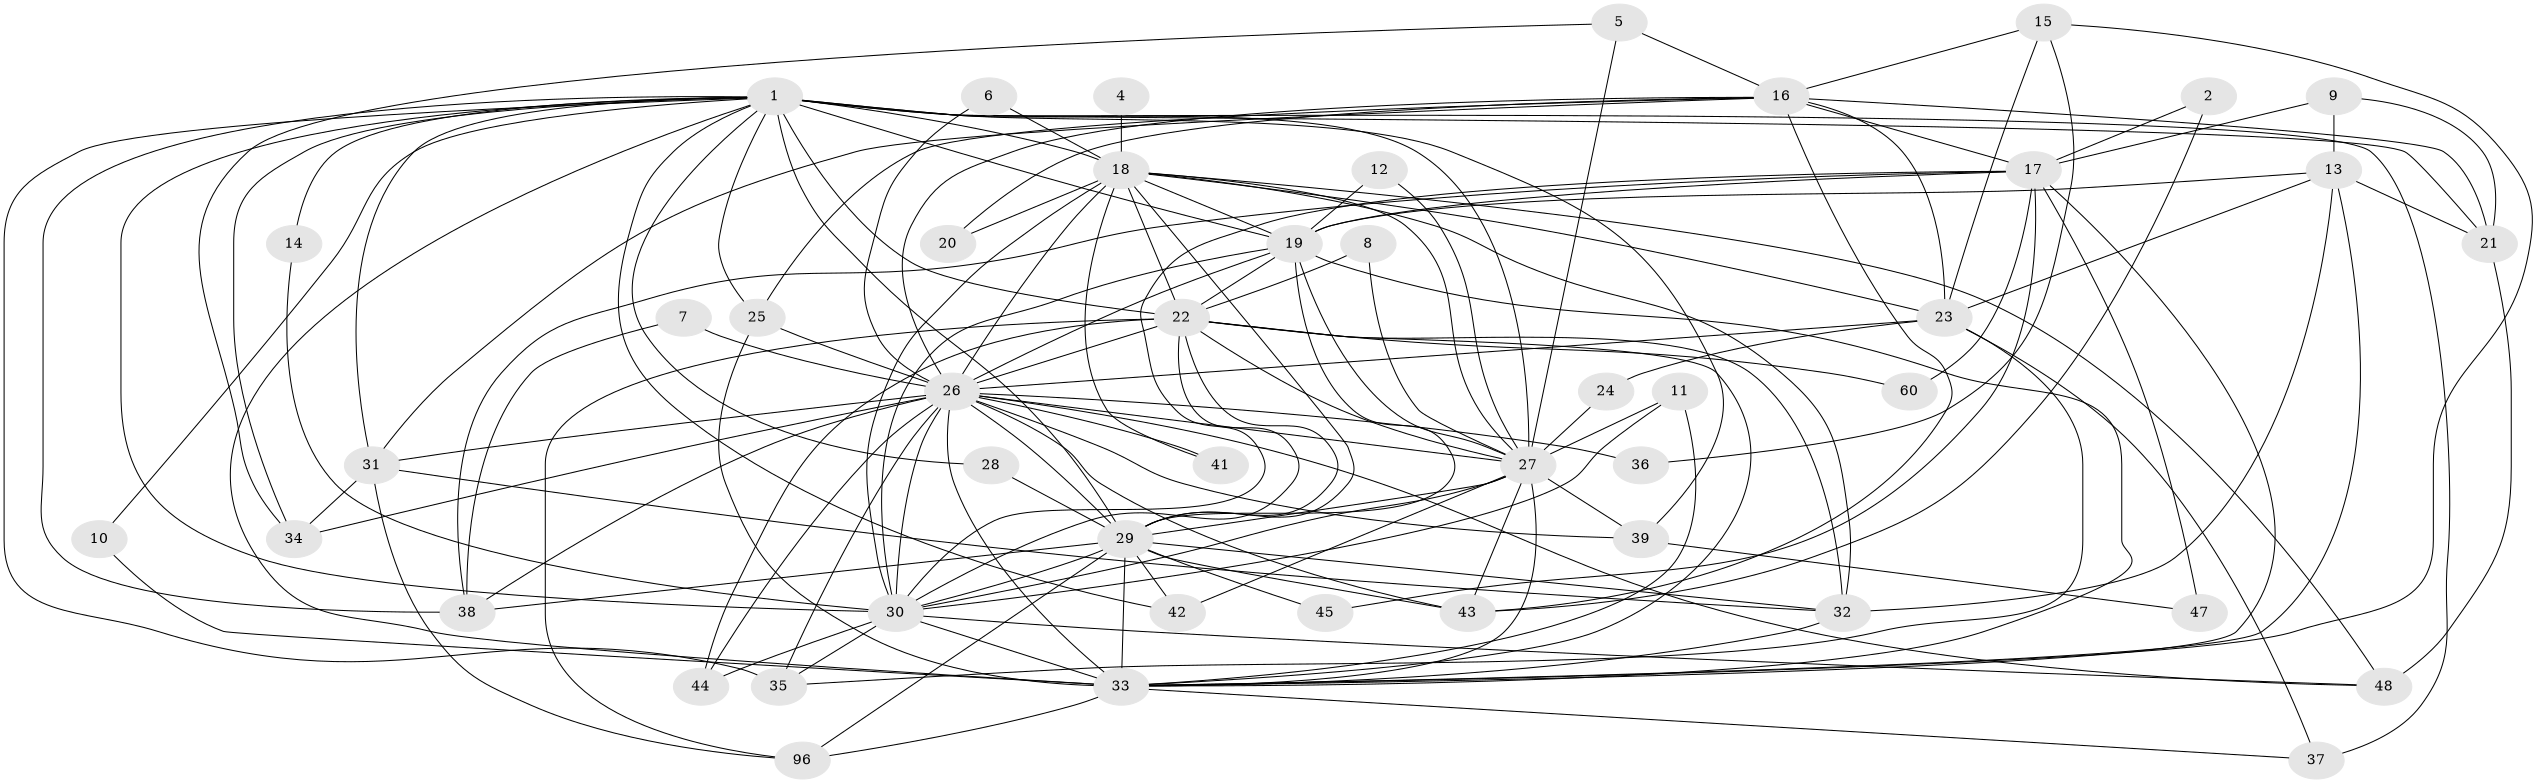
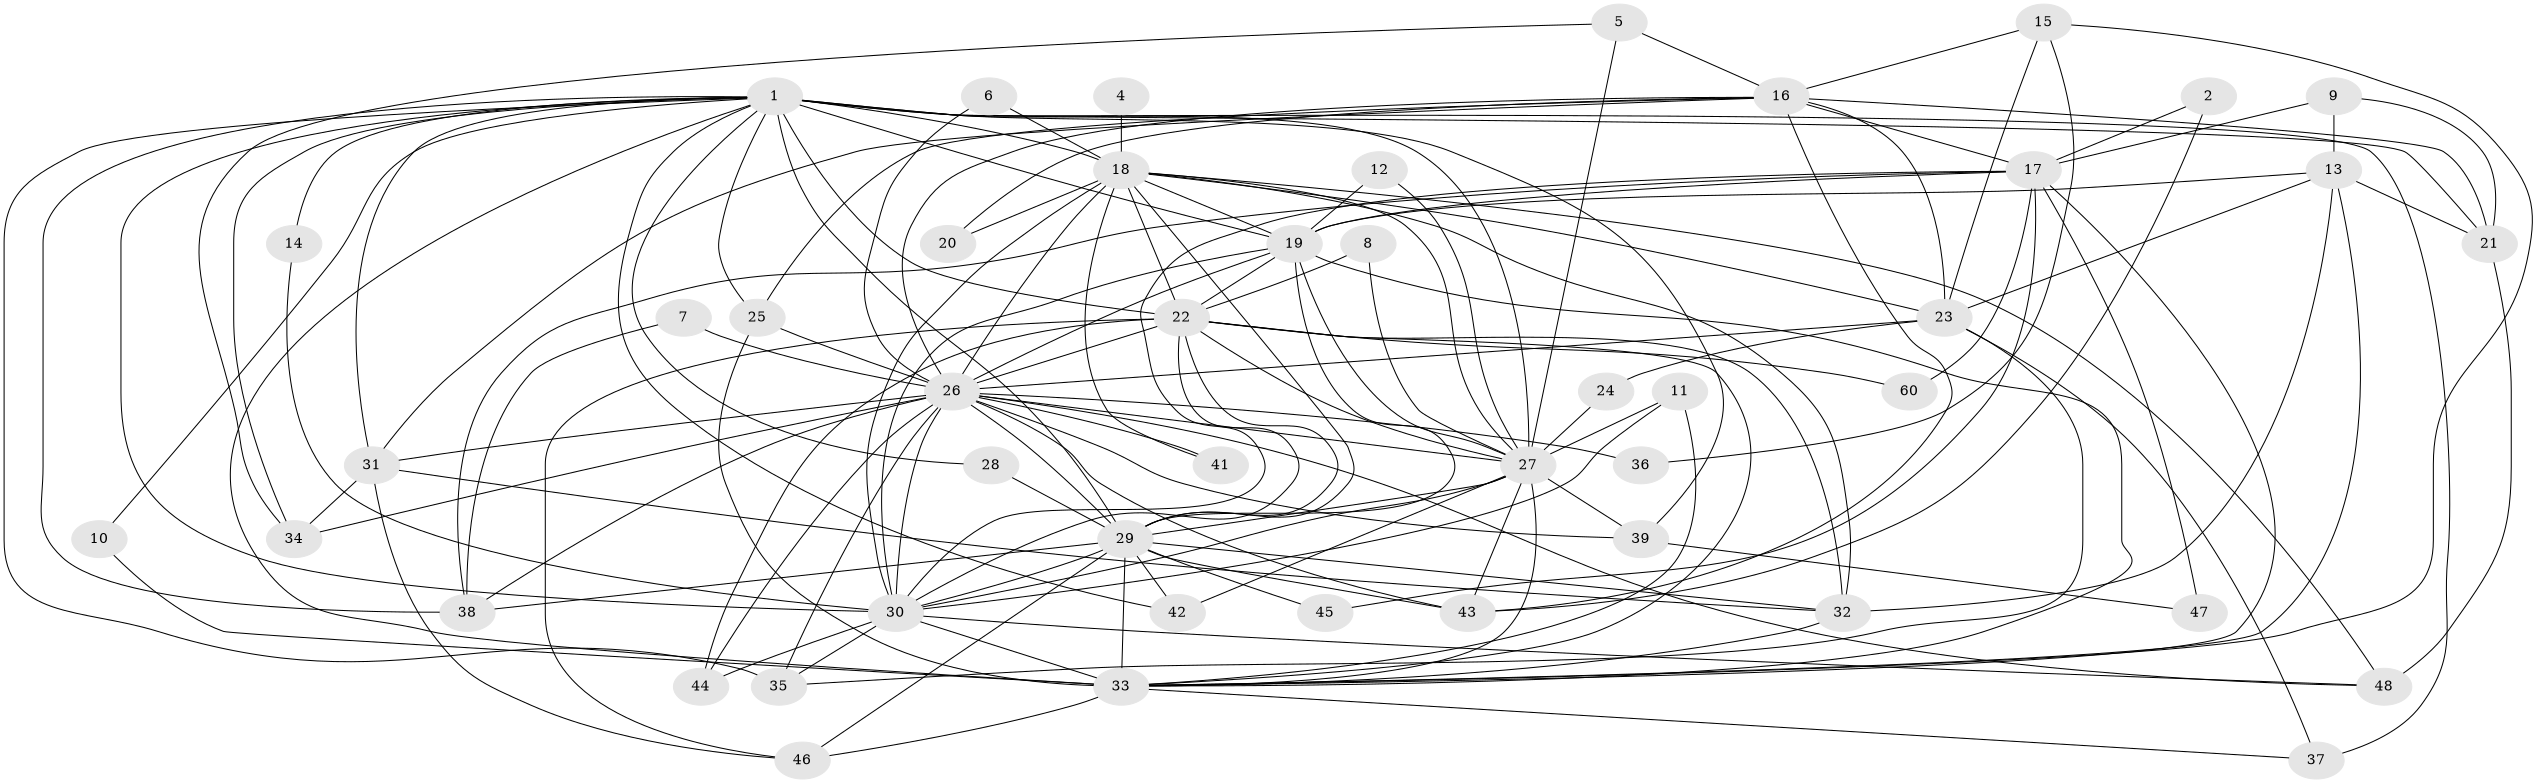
edge "26" -- "33": removed
node "96": label "96" -> "46"
